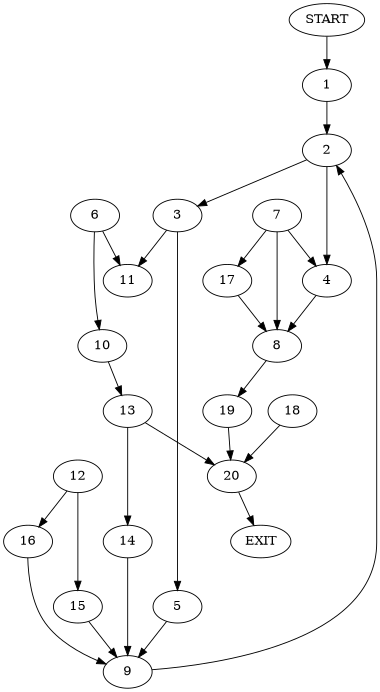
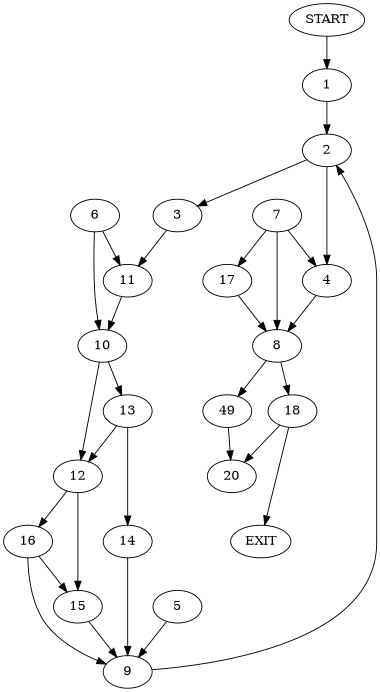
edge "11" -> "10": added
edge "8" -> "18": added
edge "10" -> "12": added
edge "3" -> "5": removed
node "19": label "19" -> "49"
edge "13" -> "20": now "13" -> "12"
edge "20" -> "EXIT": now "18" -> "EXIT"
edge "16" -> "15": added
